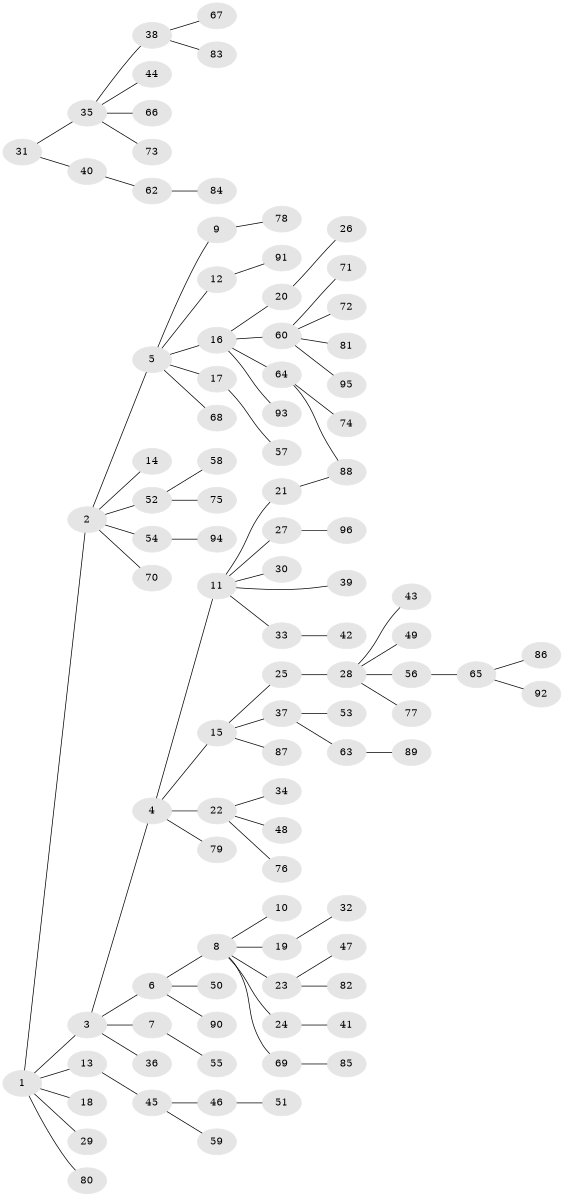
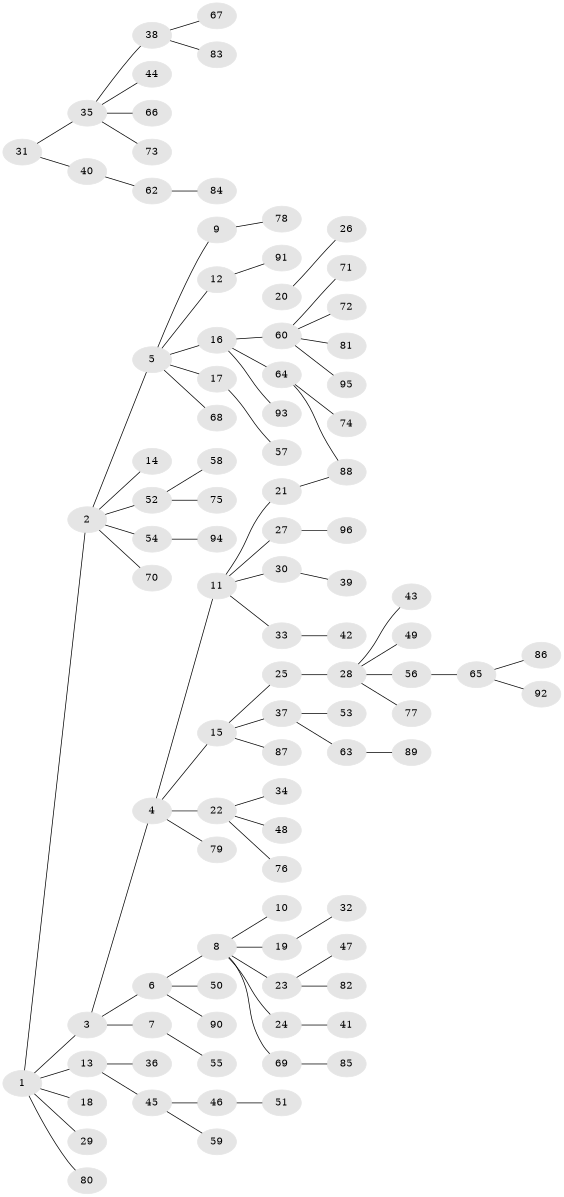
edge "20" -- "16": removed
edge "39" -- "11": now "39" -- "30"
edge "3" -- "36": now "13" -- "36"
